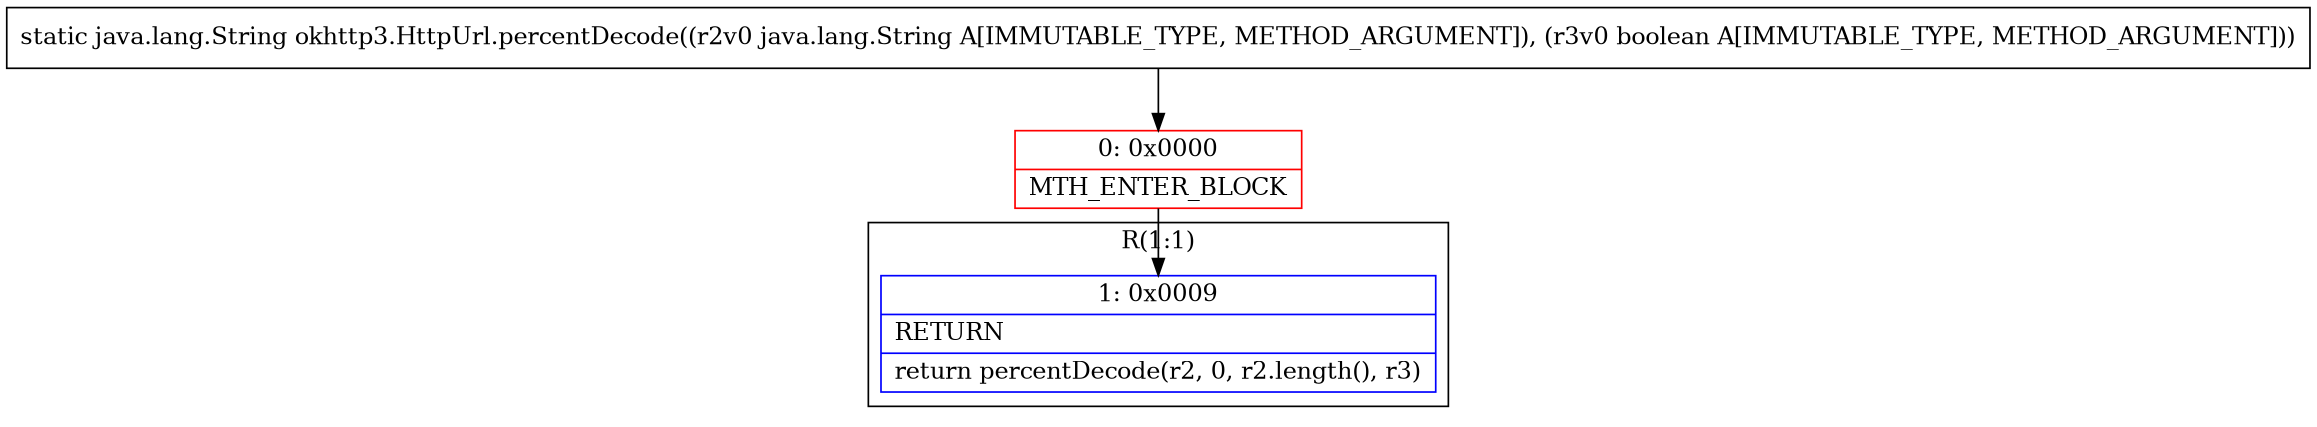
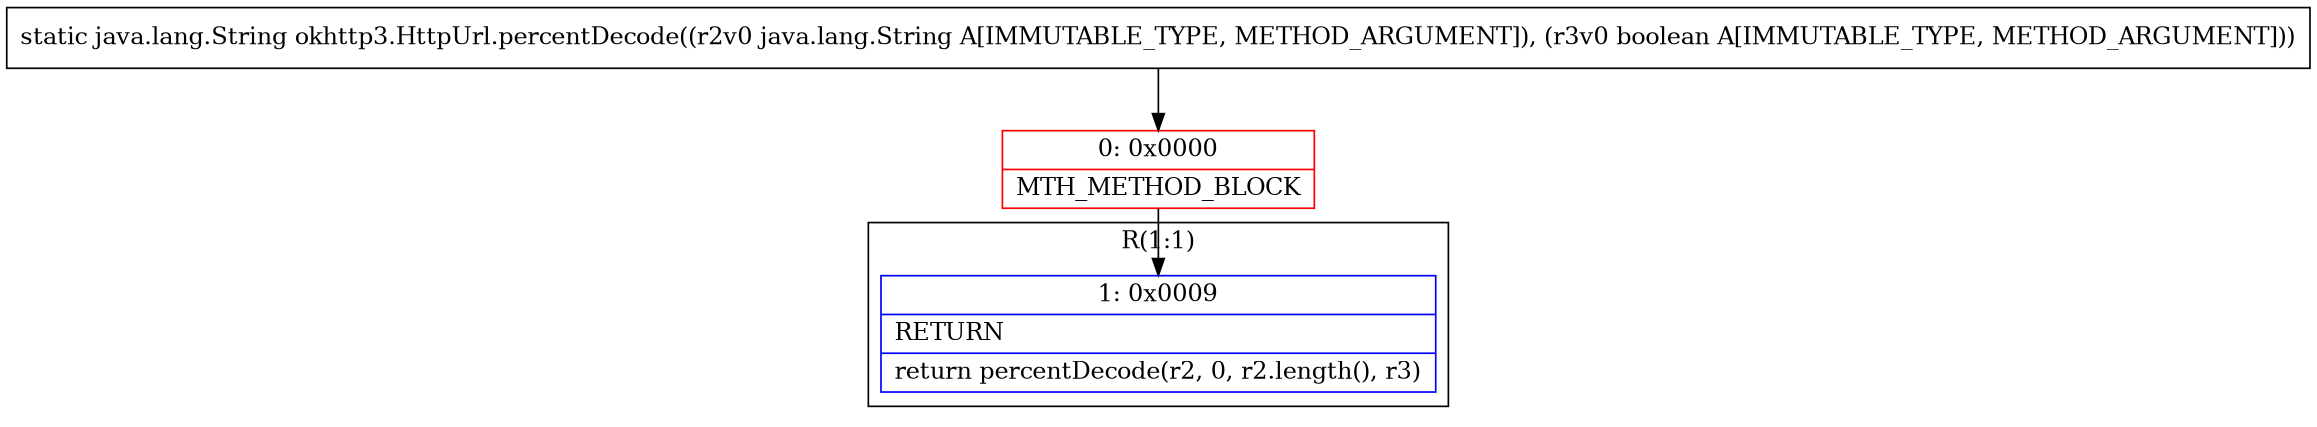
node "0: 0x0000": text "MTH_ENTER_BLOCK" -> "MTH_METHOD_BLOCK"
